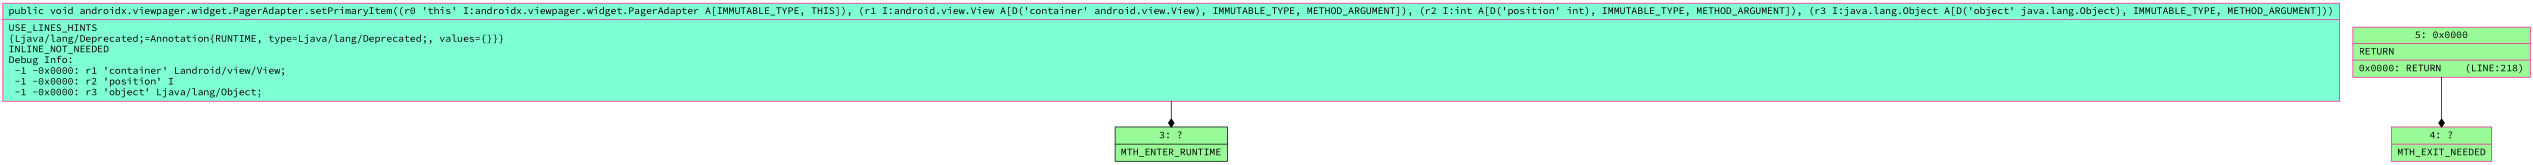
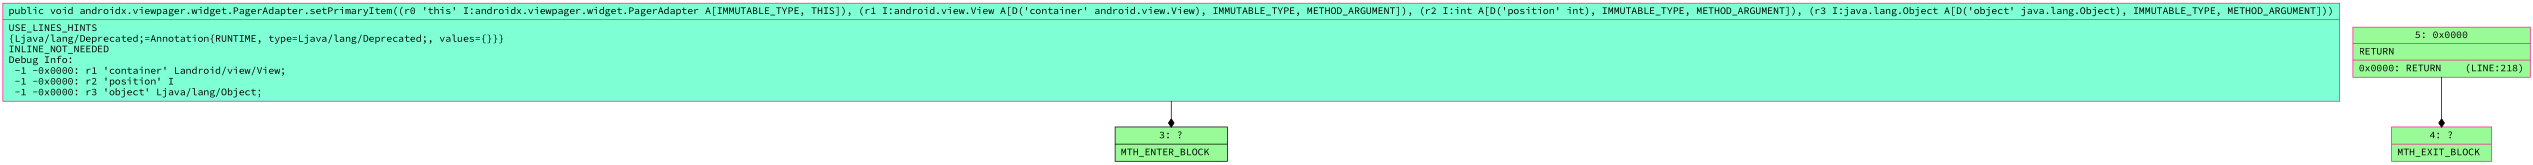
node "3: ?": text "MTH_ENTER_RUNTIME" -> "MTH_ENTER_BLOCK"
node "4: ?": text "MTH_EXIT_NEEDED" -> "MTH_EXIT_BLOCK"
